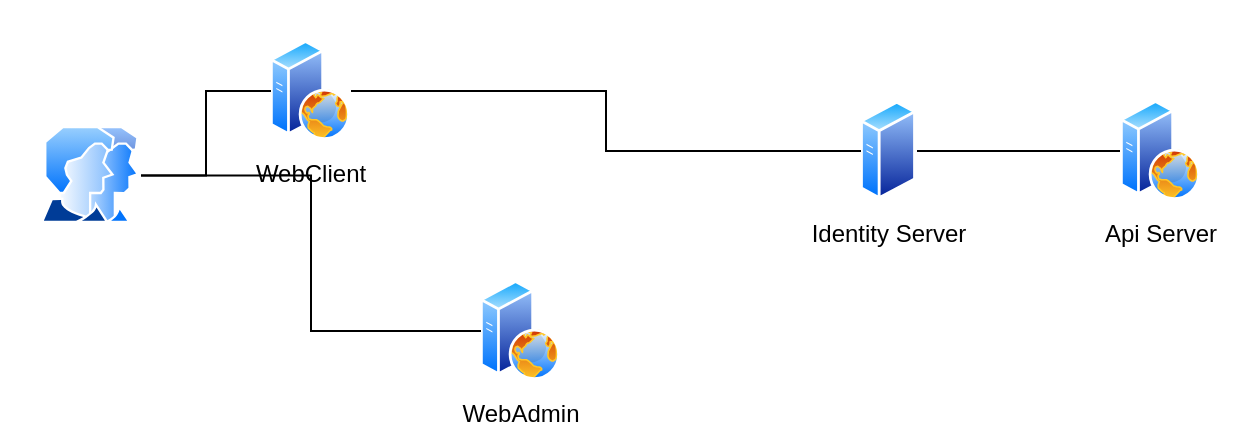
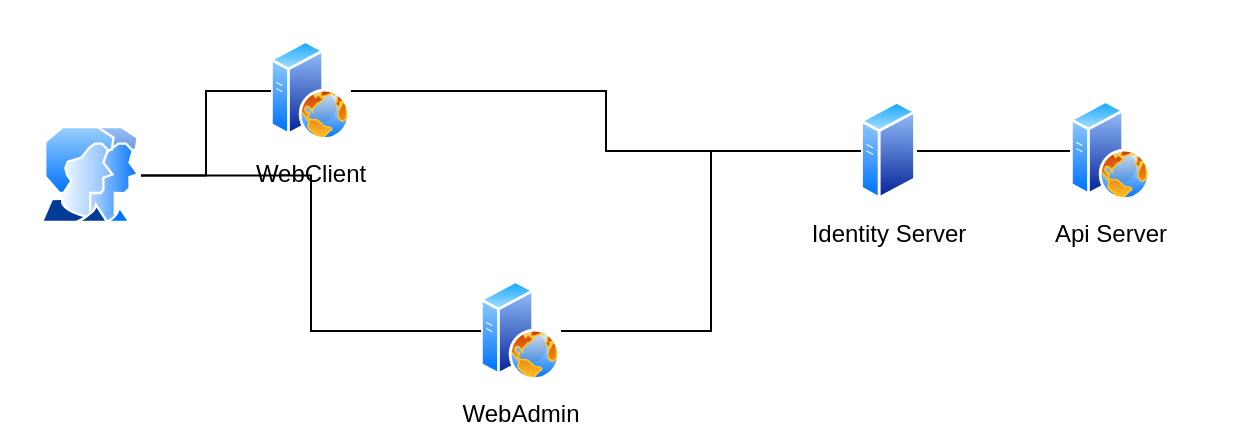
node "Api Server": moved (1161, 151) -> (1111, 151)
edge "Identity Server" -- "WebAdmin": added
